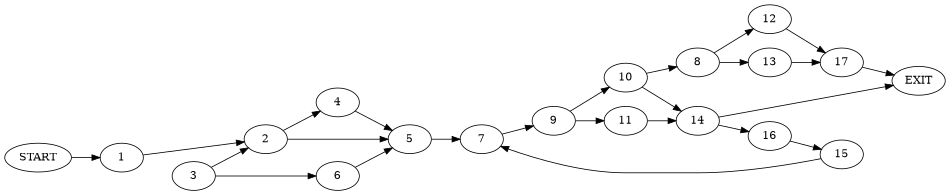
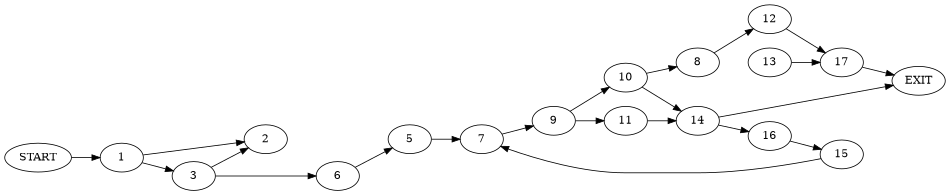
edge "8" -> "13": removed
node "4": removed
edge "2" -> "5": removed
edge "1" -> "3": added
